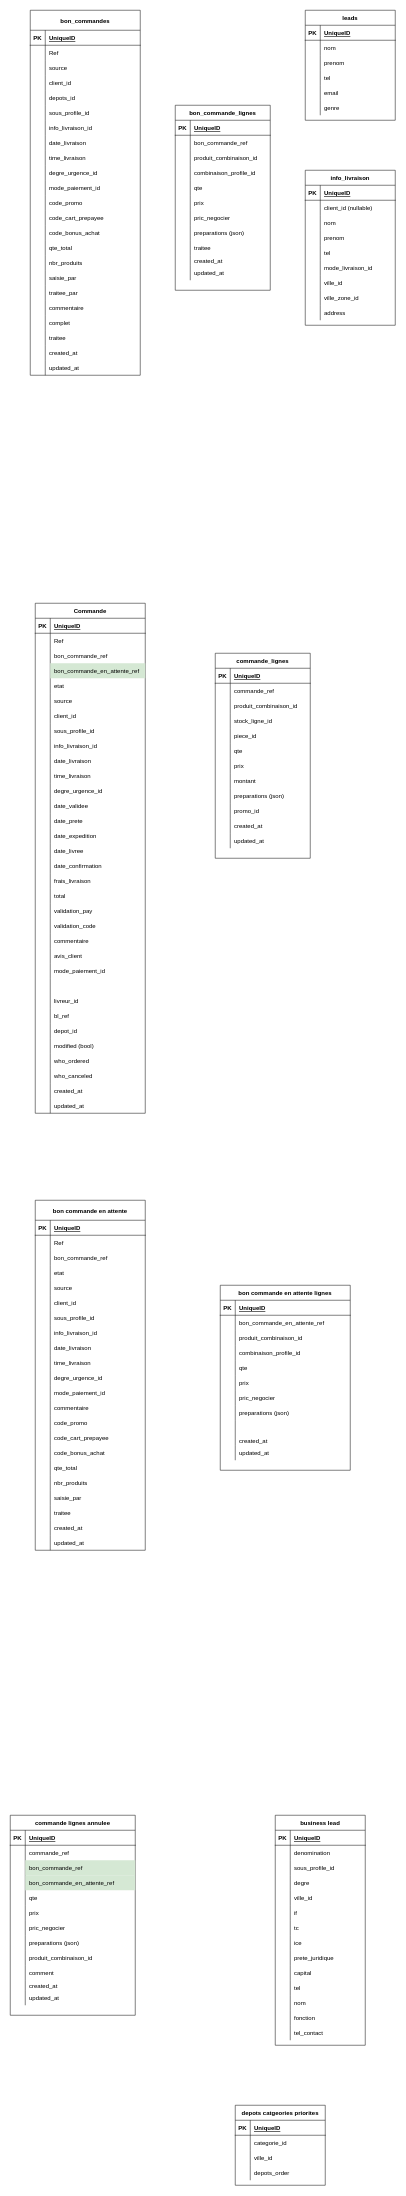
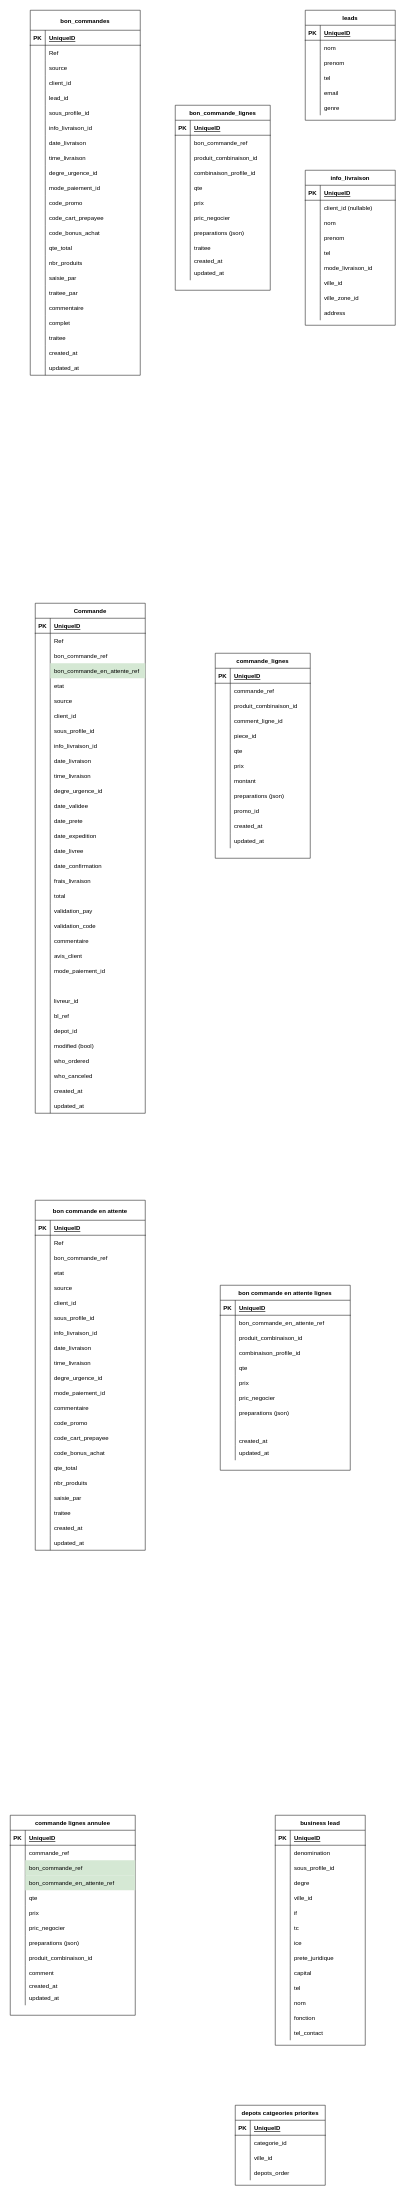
node "depots_id": label "depots_id" -> "lead_id"
node "stock_ligne_id": label "stock_ligne_id" -> "comment_ligne_id"
